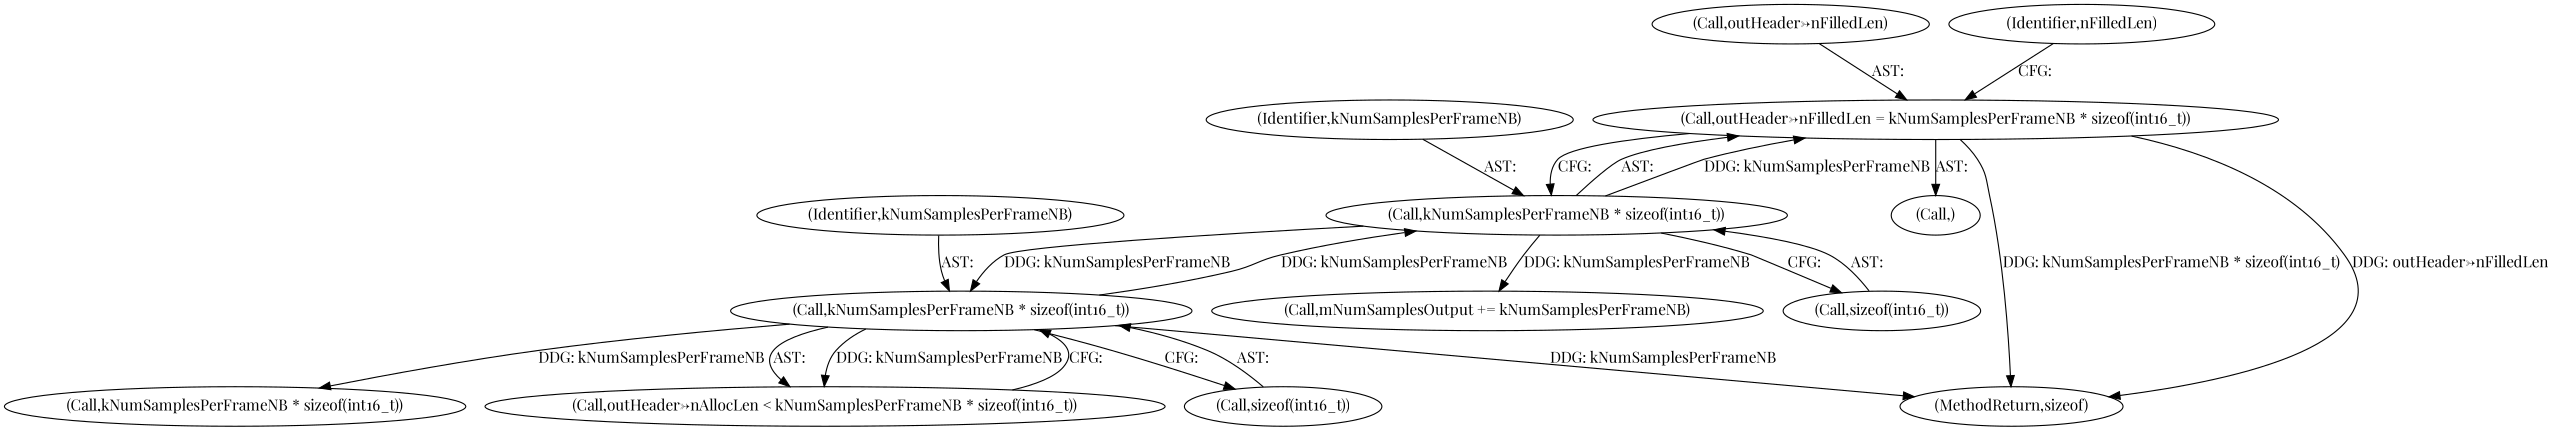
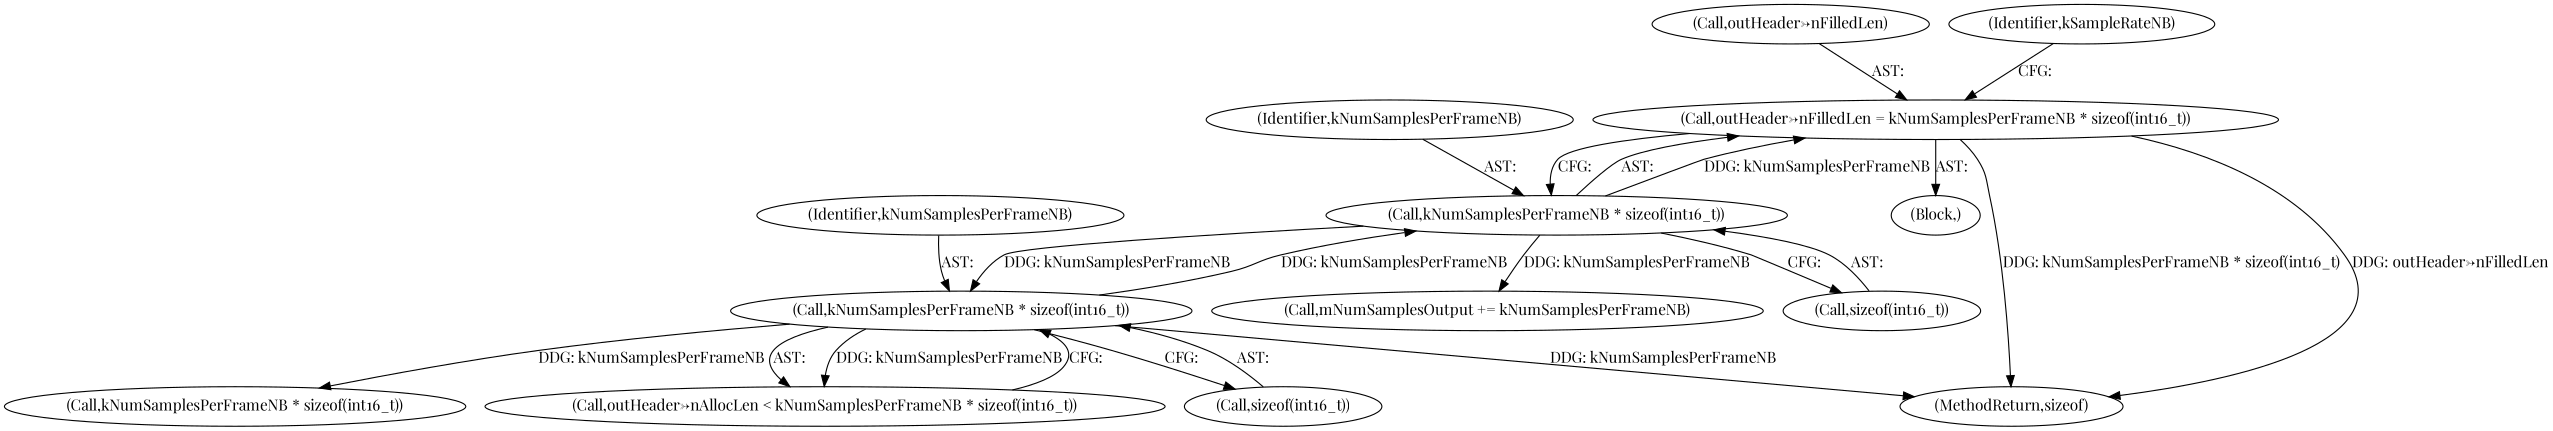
node "(Identifier,nFilledLen)": label "(Identifier,nFilledLen)" -> "(Identifier,kSampleRateNB)"
node "(Call,)": label "(Call,)" -> "(Block,)"
